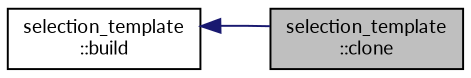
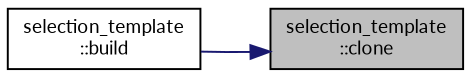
edge "selection_template ::clone" -> "selection_template ::build": reversed
